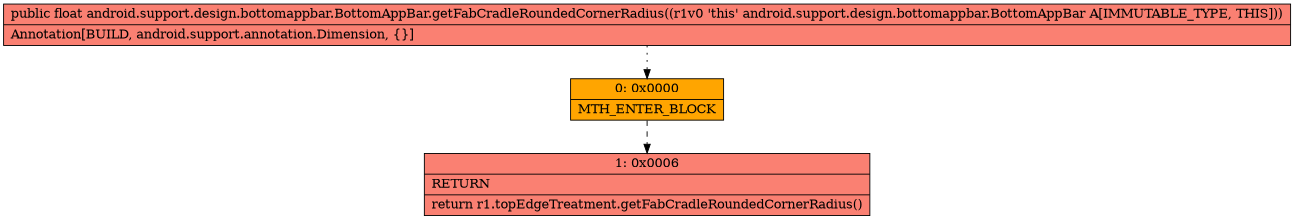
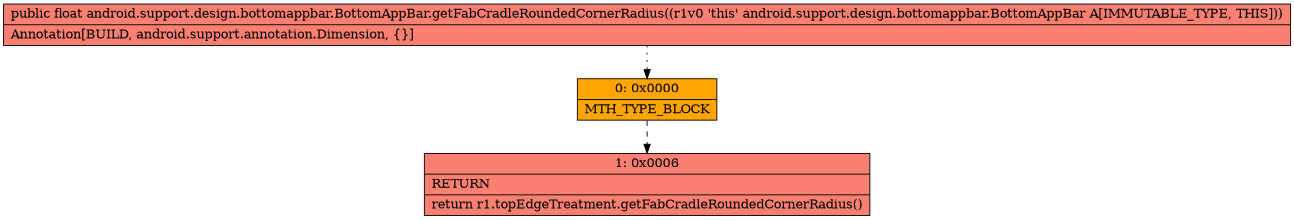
node "0: 0x0000": text "MTH_ENTER_BLOCK" -> "MTH_TYPE_BLOCK"
